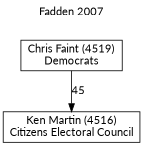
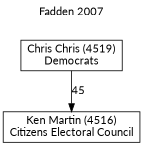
node "Chris Faint (4519) Democrats": label "Chris Faint (4519) Democrats" -> "Chris Chris (4519) Democrats"
